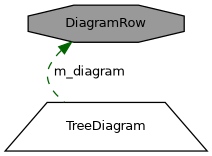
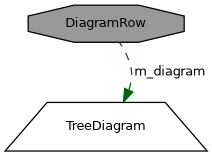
edge "TreeDiagram" -> "DiagramRow": reversed
